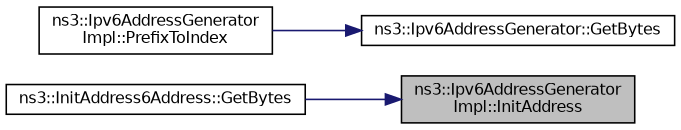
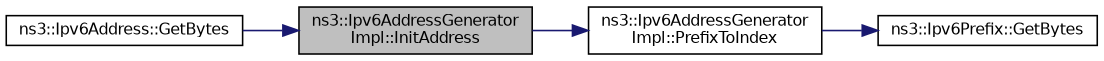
node "ns3::Ipv6AddressGenerator::GetBytes": label "ns3::Ipv6AddressGenerator::GetBytes" -> "ns3::Ipv6Prefix::GetBytes"
edge "ns3::Ipv6AddressGenerator Impl::InitAddress" -> "ns3::Ipv6AddressGenerator Impl::PrefixToIndex": added
node "ns3::InitAddress6Address::GetBytes": label "ns3::InitAddress6Address::GetBytes" -> "ns3::Ipv6Address::GetBytes"
